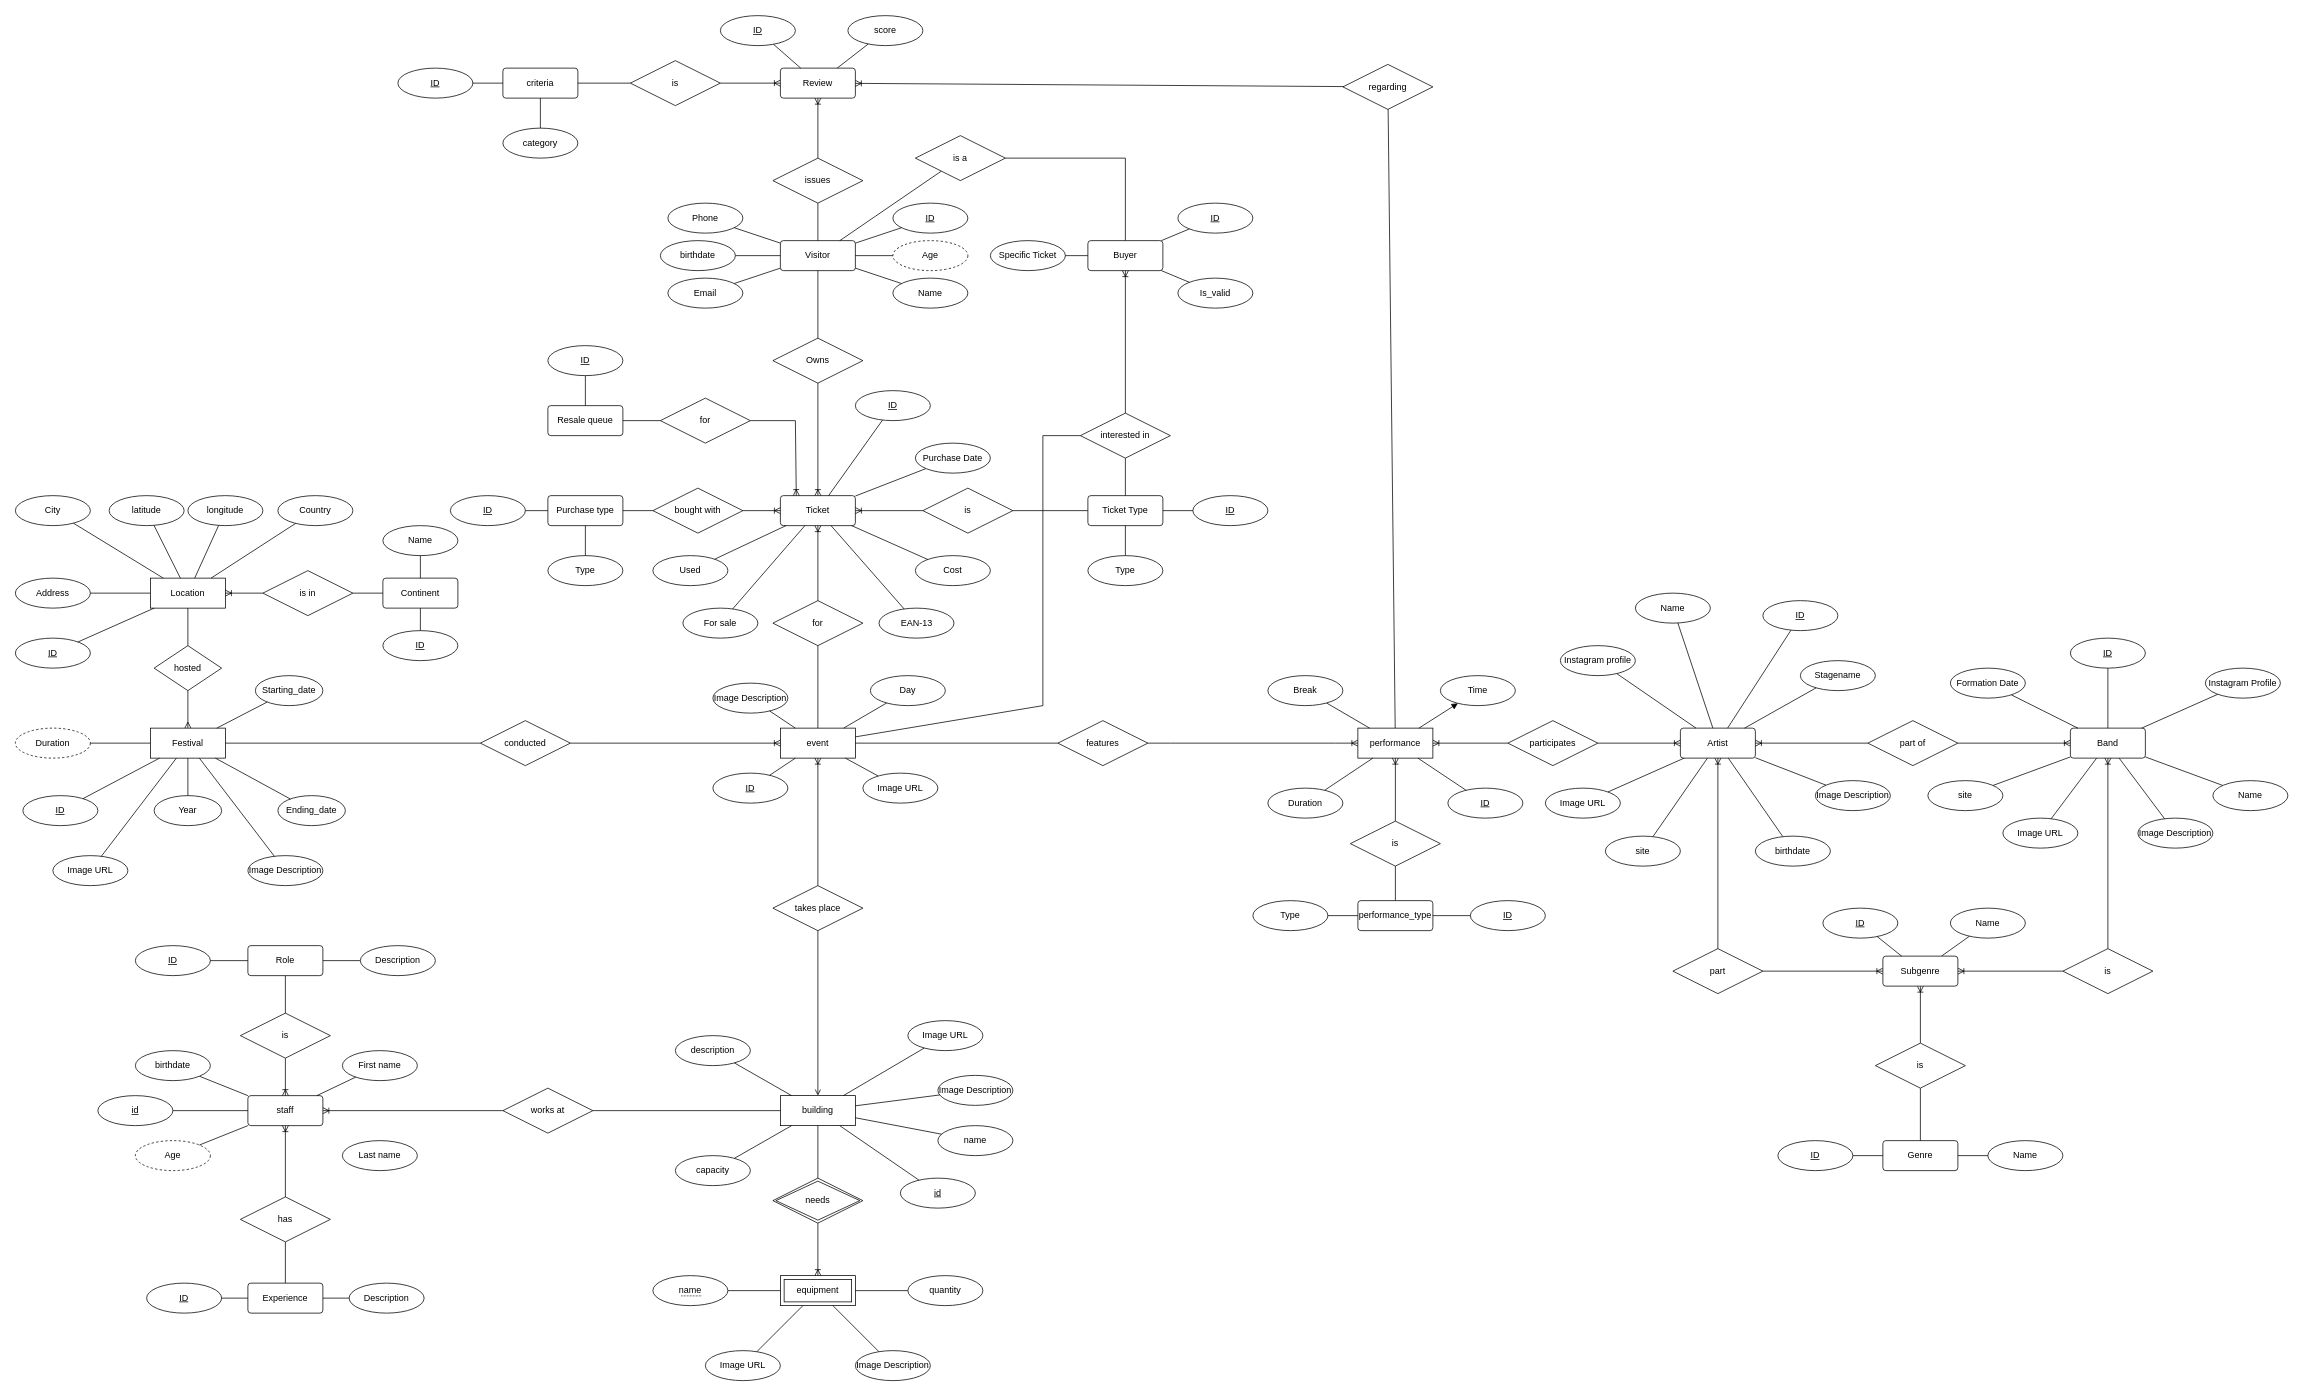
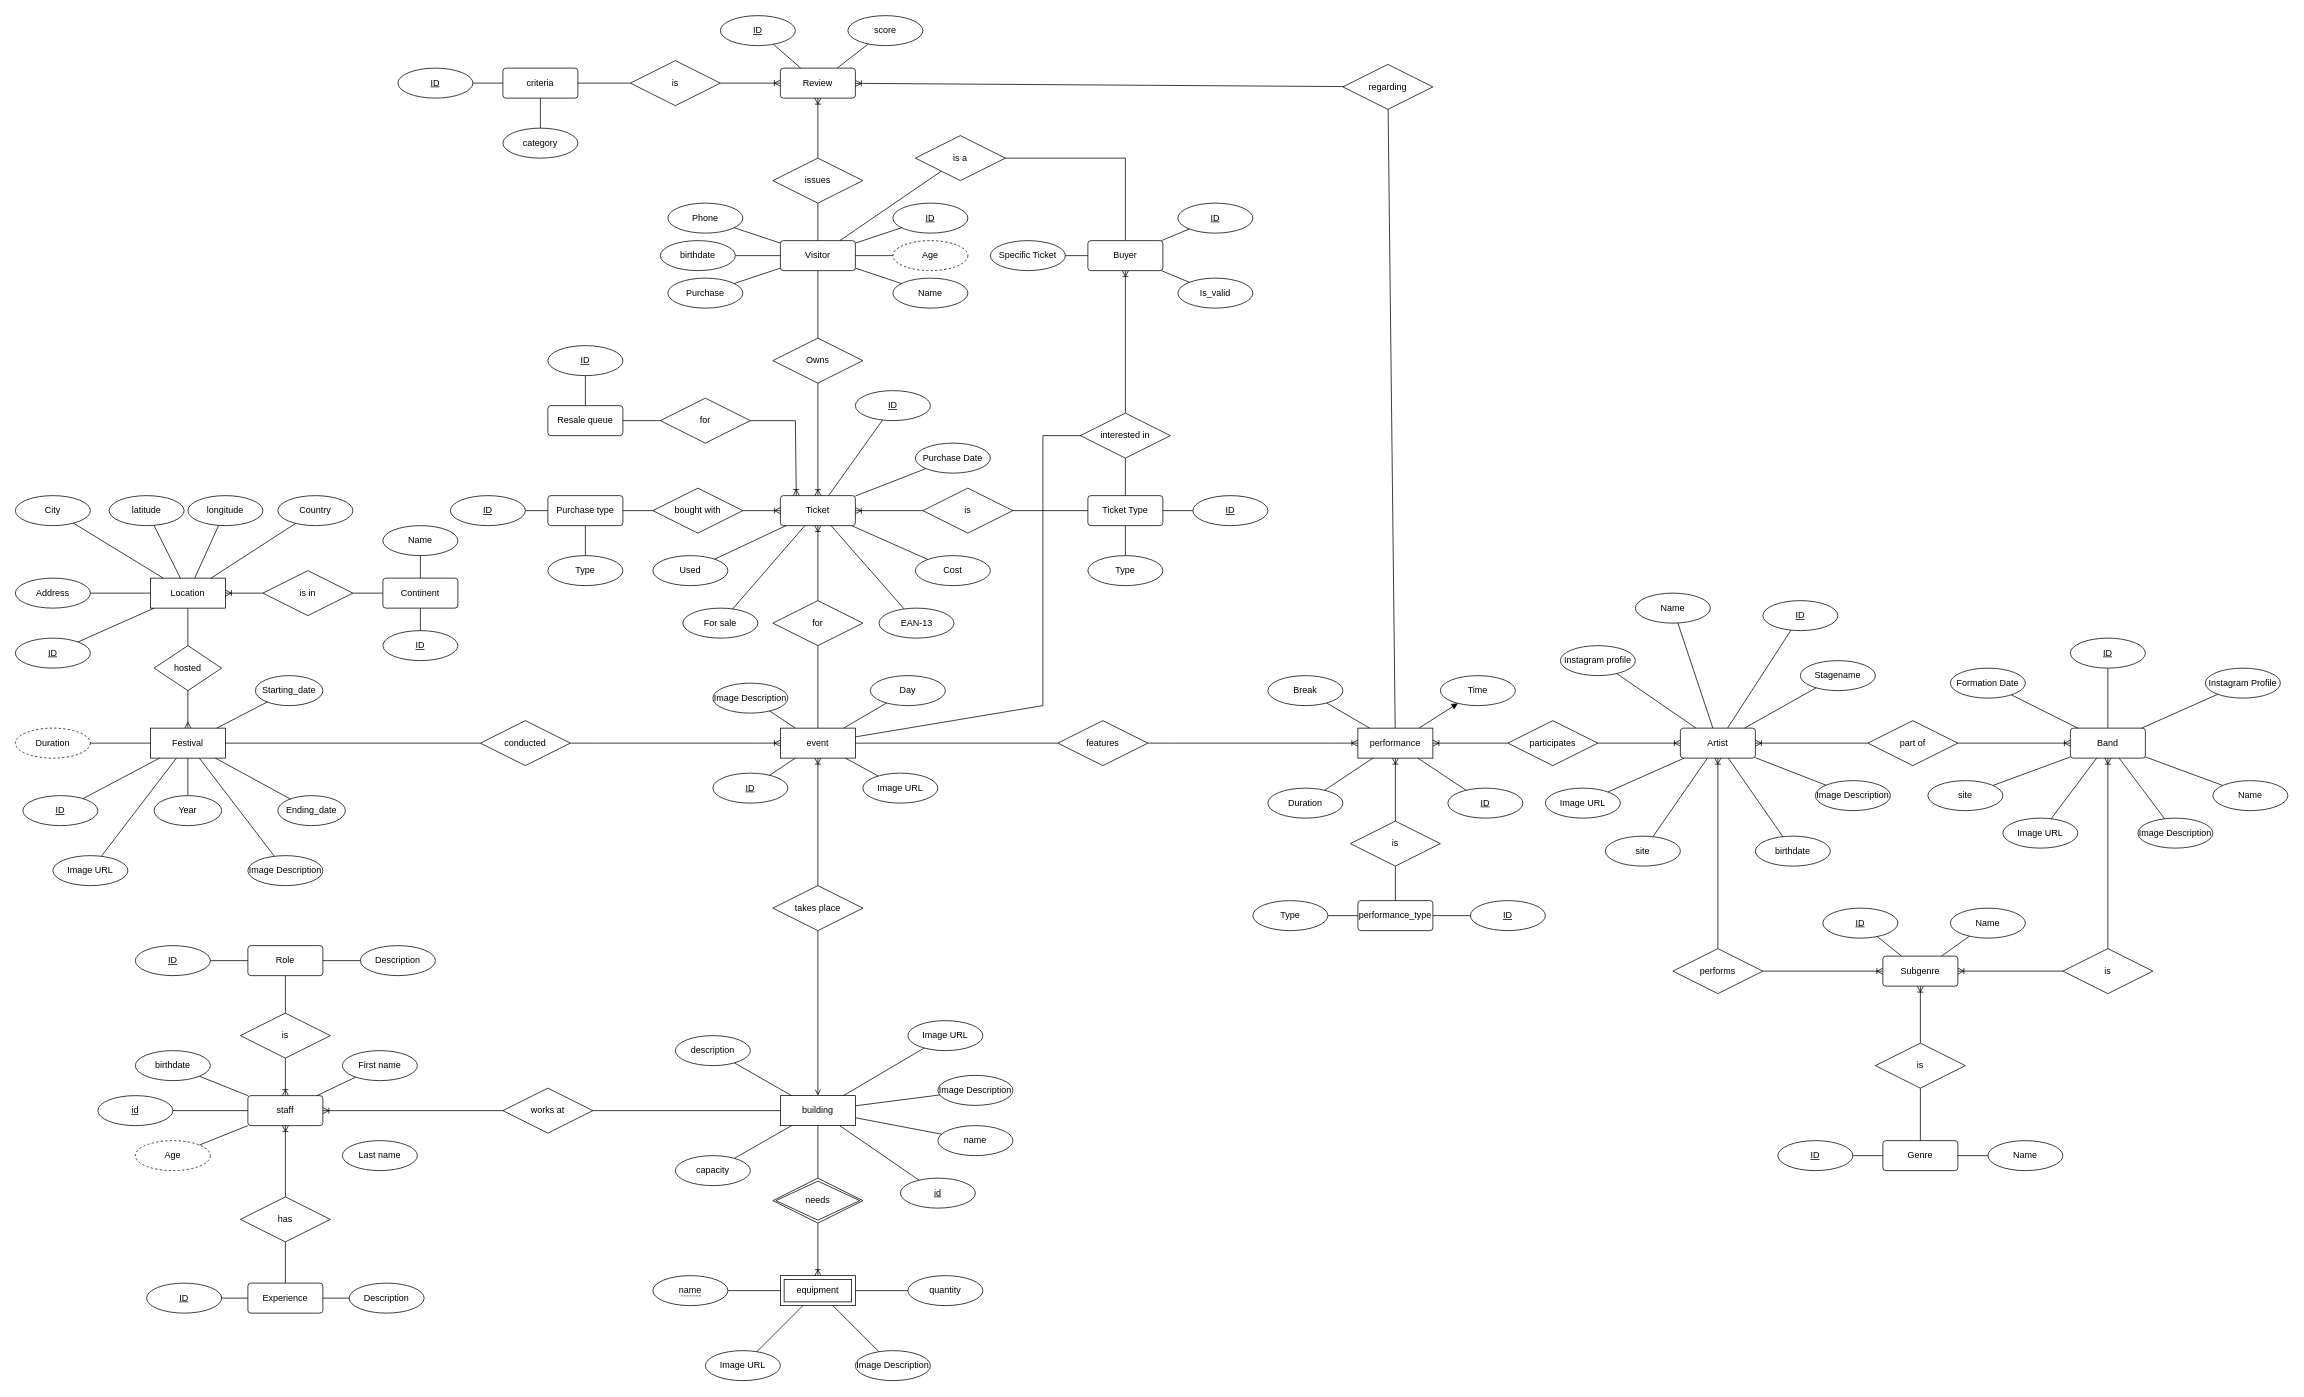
node "Email": label "Email" -> "Purchase"
node "part": label "part" -> "performs"
